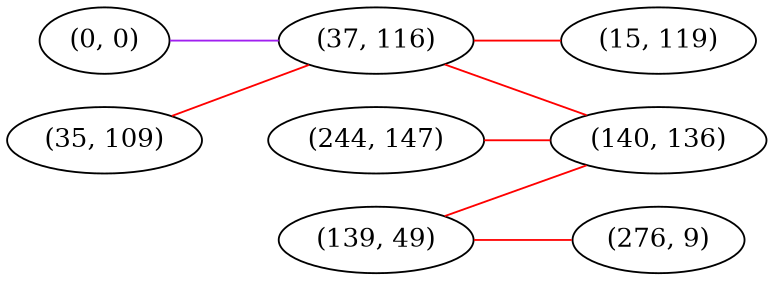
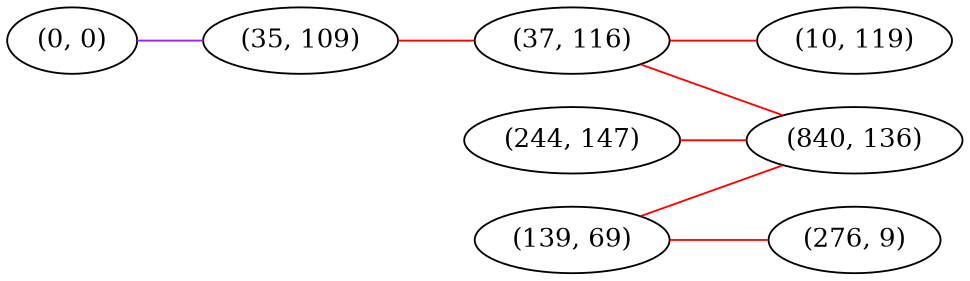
edge "(0, 0)" -- "(37, 116)": now "(0, 0)" -- "(35, 109)"
node "(15, 119)": label "(15, 119)" -> "(10, 119)"
node "(140, 136)": label "(140, 136)" -> "(840, 136)"
node "(139, 49)": label "(139, 49)" -> "(139, 69)"
